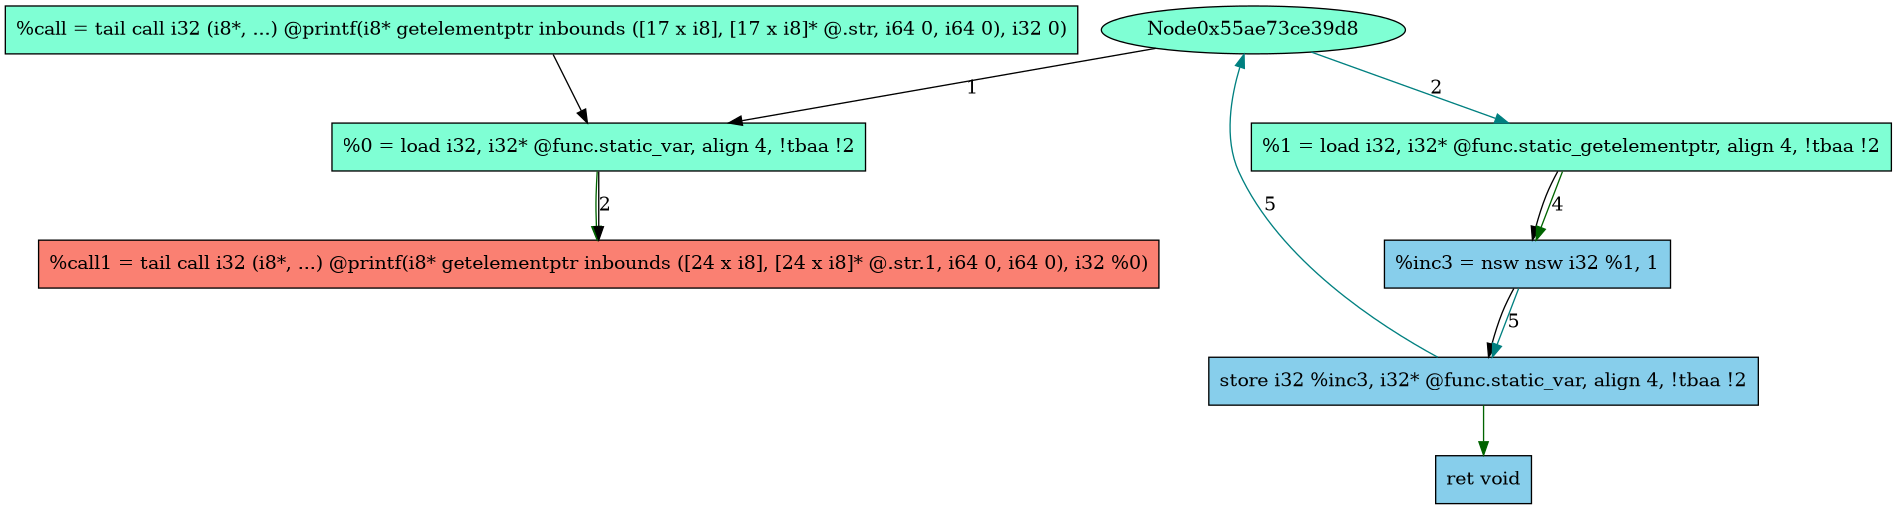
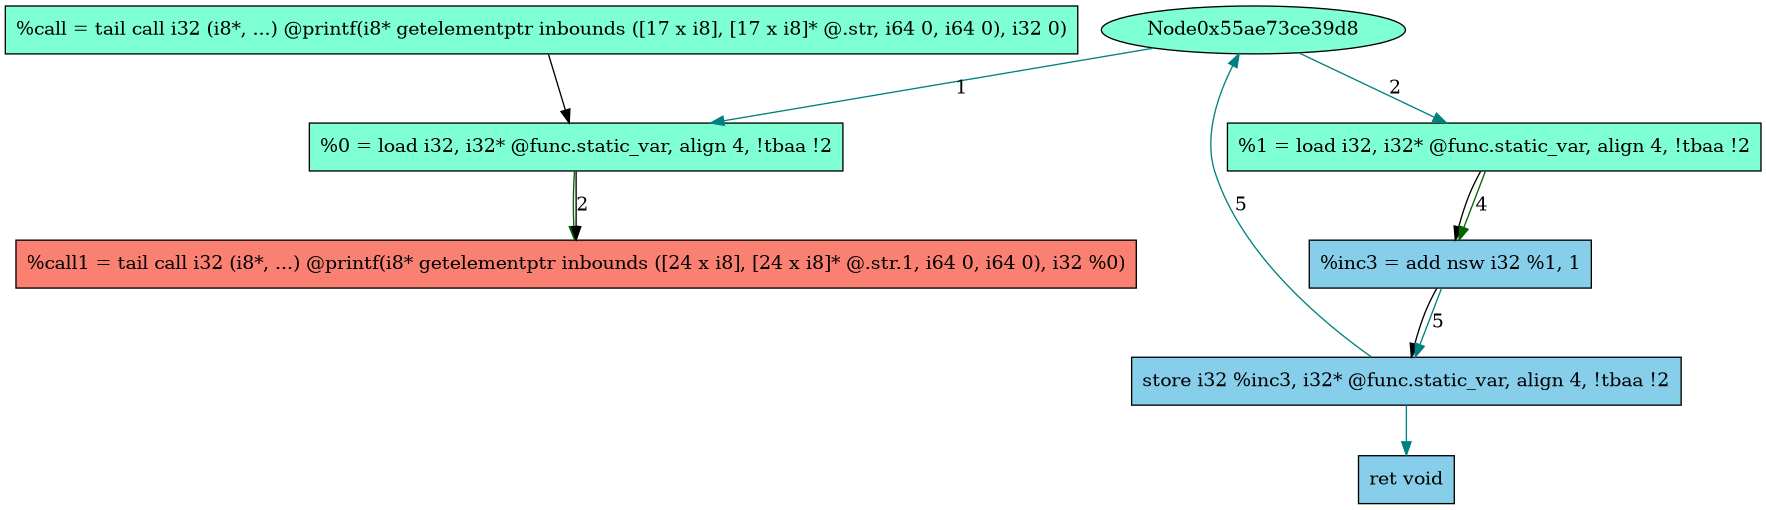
edge "Node0x55ae73ce39d8" -> "%0 = load i32, i32* @func.static_var, align 4, !tbaa !2": color black -> teal
node "%1 = load i32, i32* @func.static_getelementptr, align 4, !tbaa !2": label "%1 = load i32, i32* @func.static_getelementptr, align 4, !tbaa !2" -> "%1 = load i32, i32* @func.static_var, align 4, !tbaa !2"
node "%inc3 = nsw nsw i32 %1, 1": label "%inc3 = nsw nsw i32 %1, 1" -> "%inc3 = add nsw i32 %1, 1"
edge "store i32 %inc3, i32* @func.static_var, align 4, !tbaa !2" -> "ret void": color darkgreen -> teal
